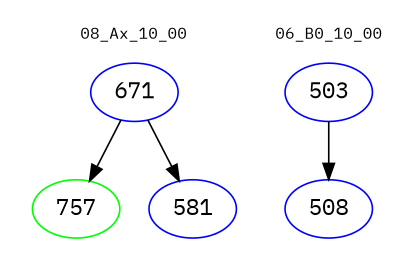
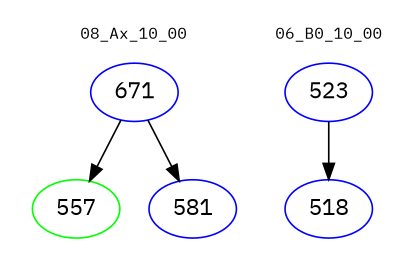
node "503": label "503" -> "523"
node "757": label "757" -> "557"
node "508": label "508" -> "518"
